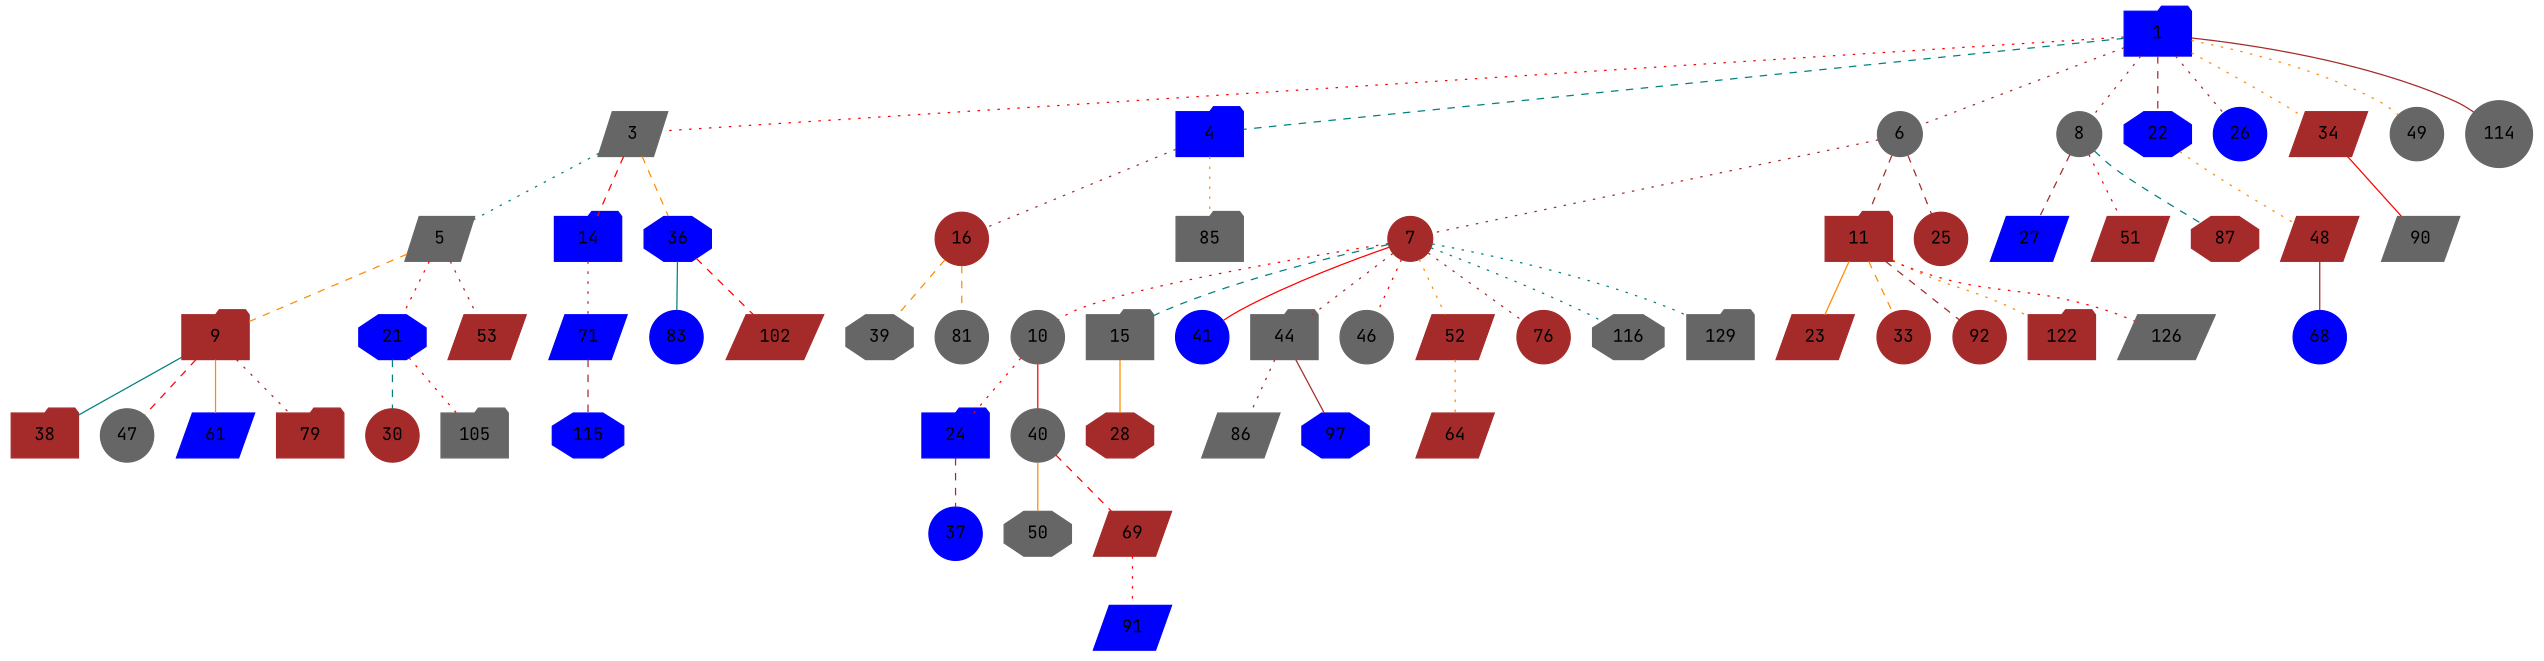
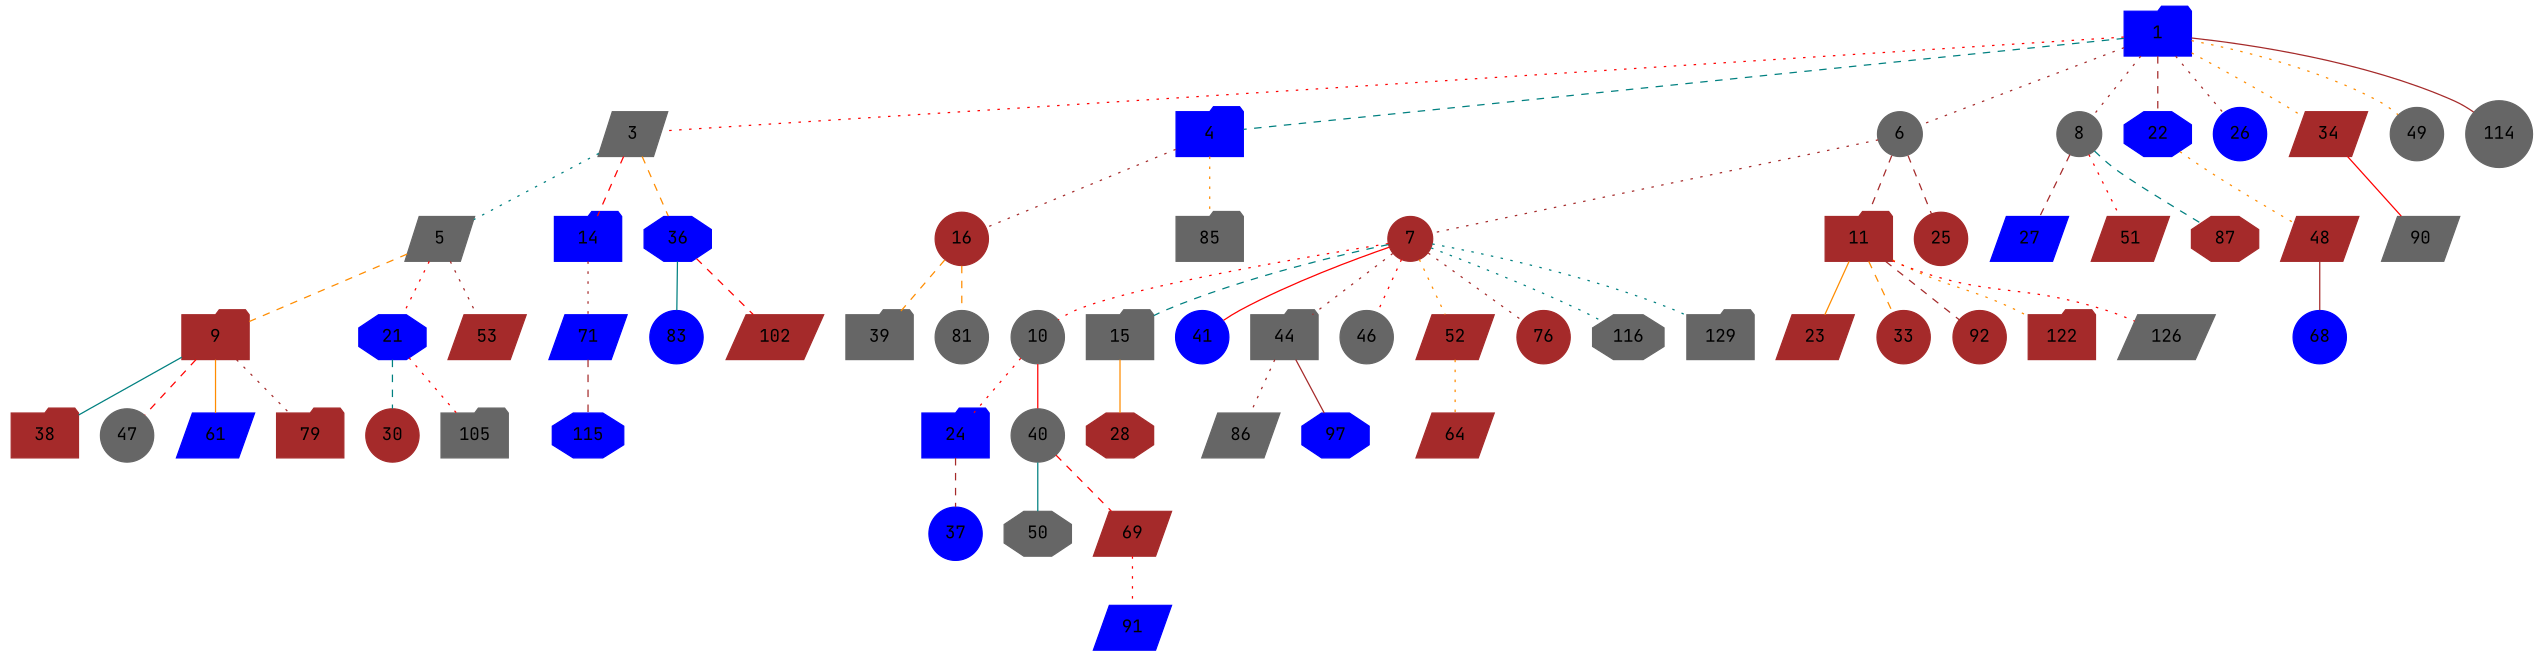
node "39": shape octagon -> folder
edge "40" -- "50": color darkorange -> teal
